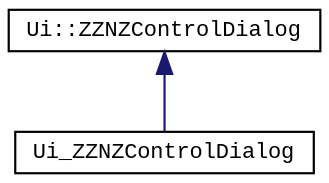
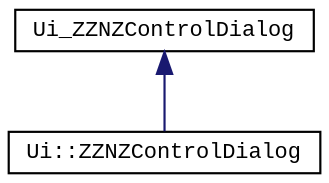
edge "Ui_ZZNZControlDialog" -> "Ui::ZZNZControlDialog": reversed
